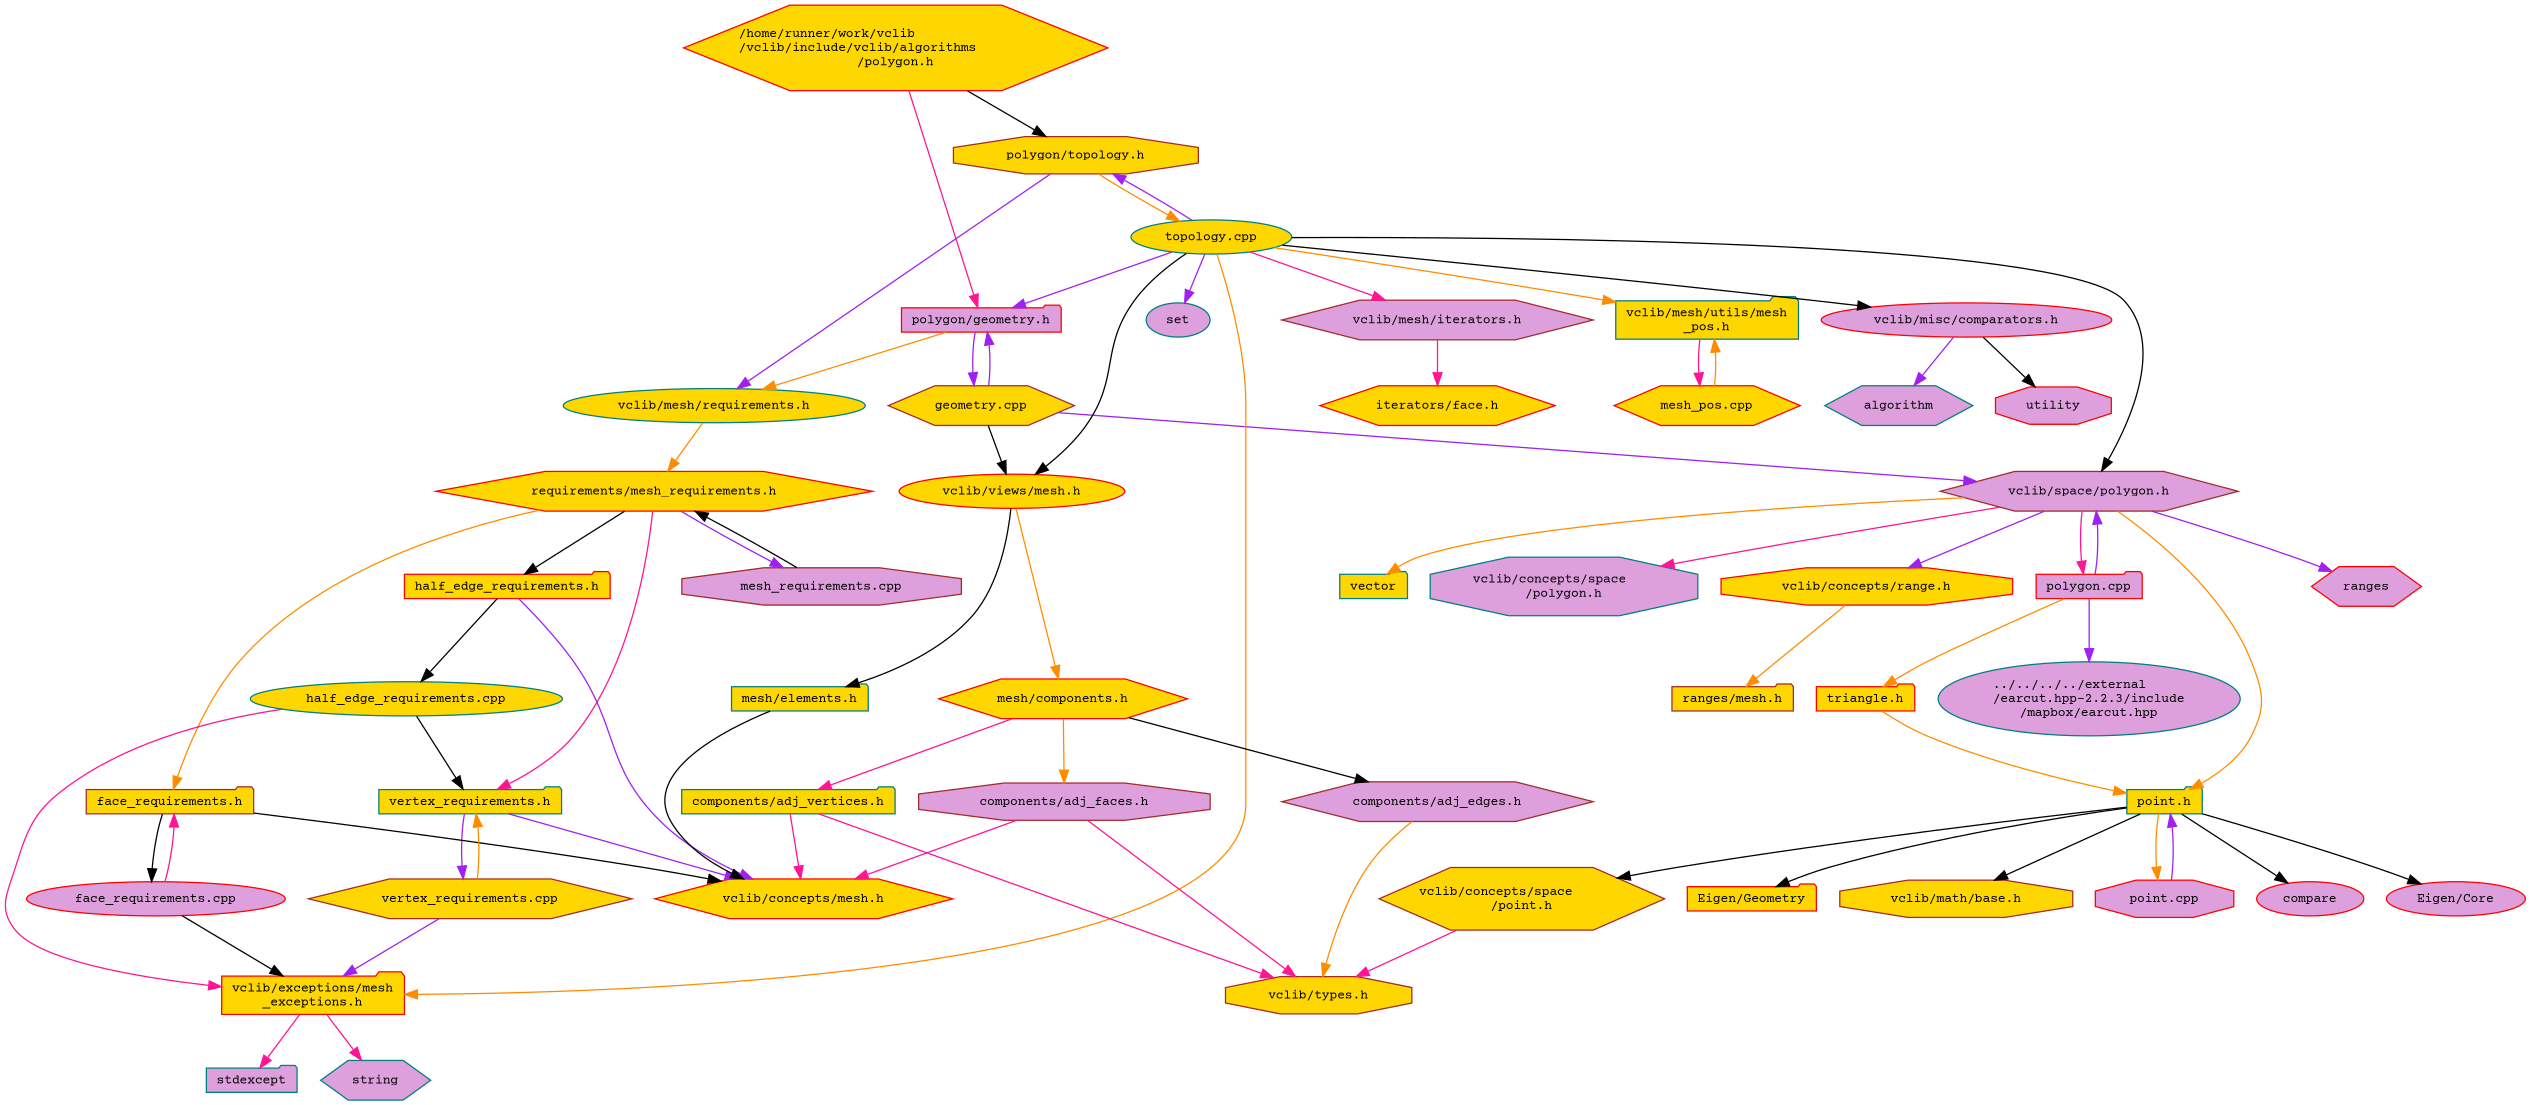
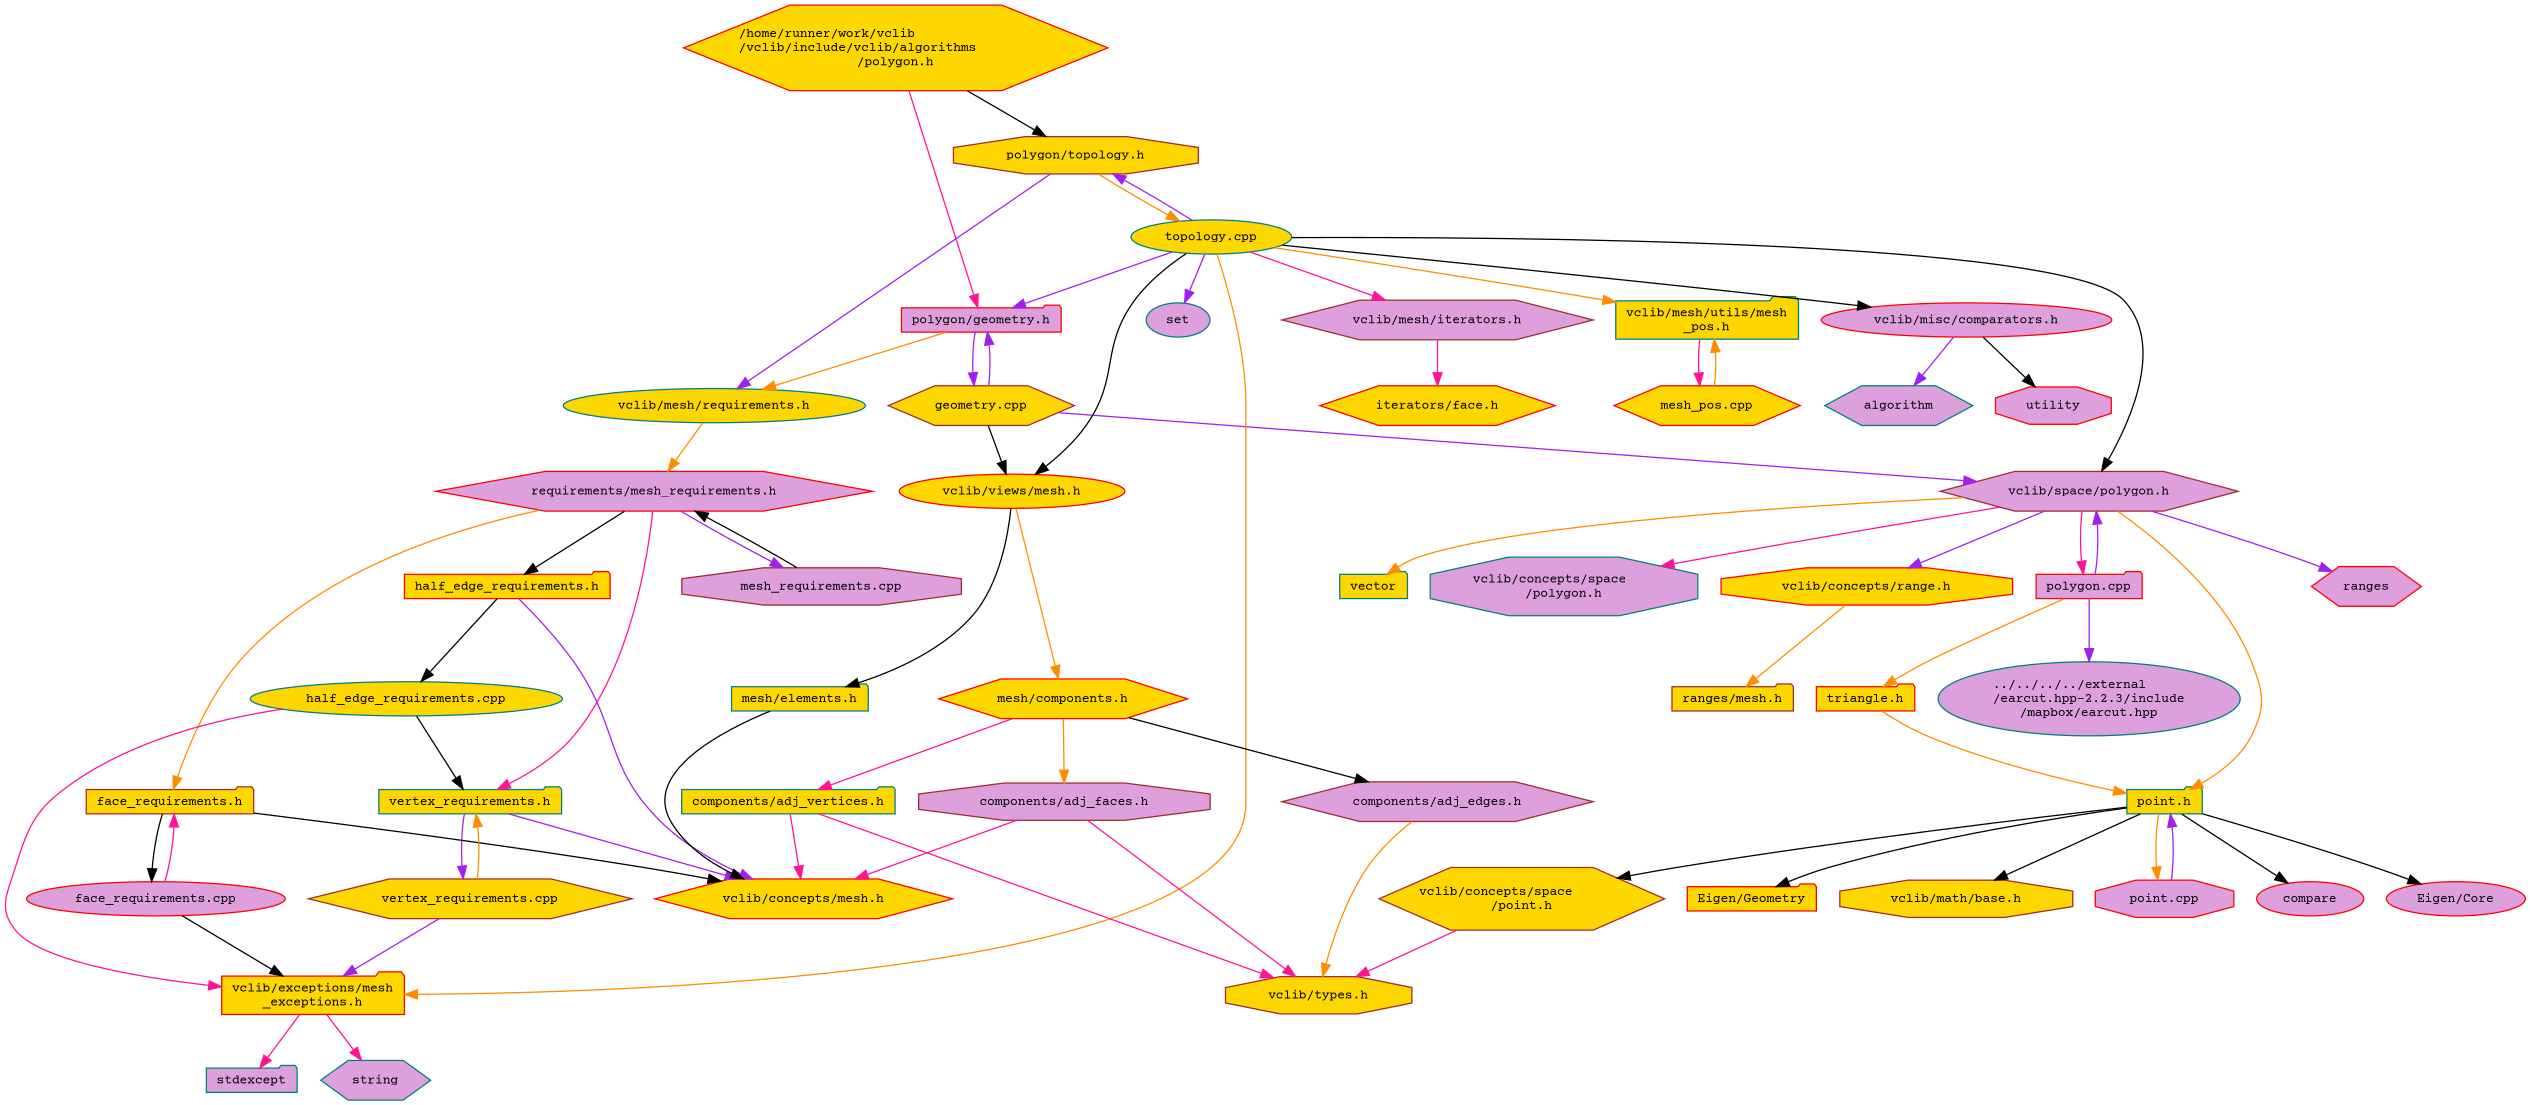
node "requirements/mesh_requirements.h": fillcolor gold -> plum
